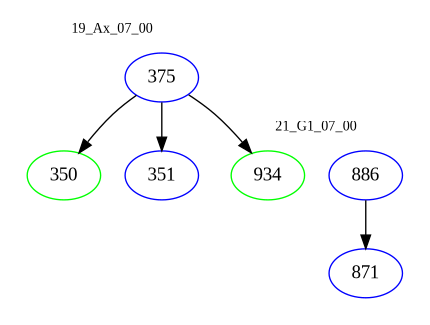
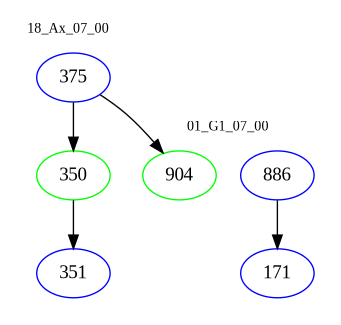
cluster "19_Ax_07_00": label "19_Ax_07_00" -> "18_Ax_07_00"
edge "375" -> "351": now "350" -> "351"
cluster "21_G1_07_00": label "21_G1_07_00" -> "01_G1_07_00"
node "934": label "934" -> "904"
node "871": label "871" -> "171"
